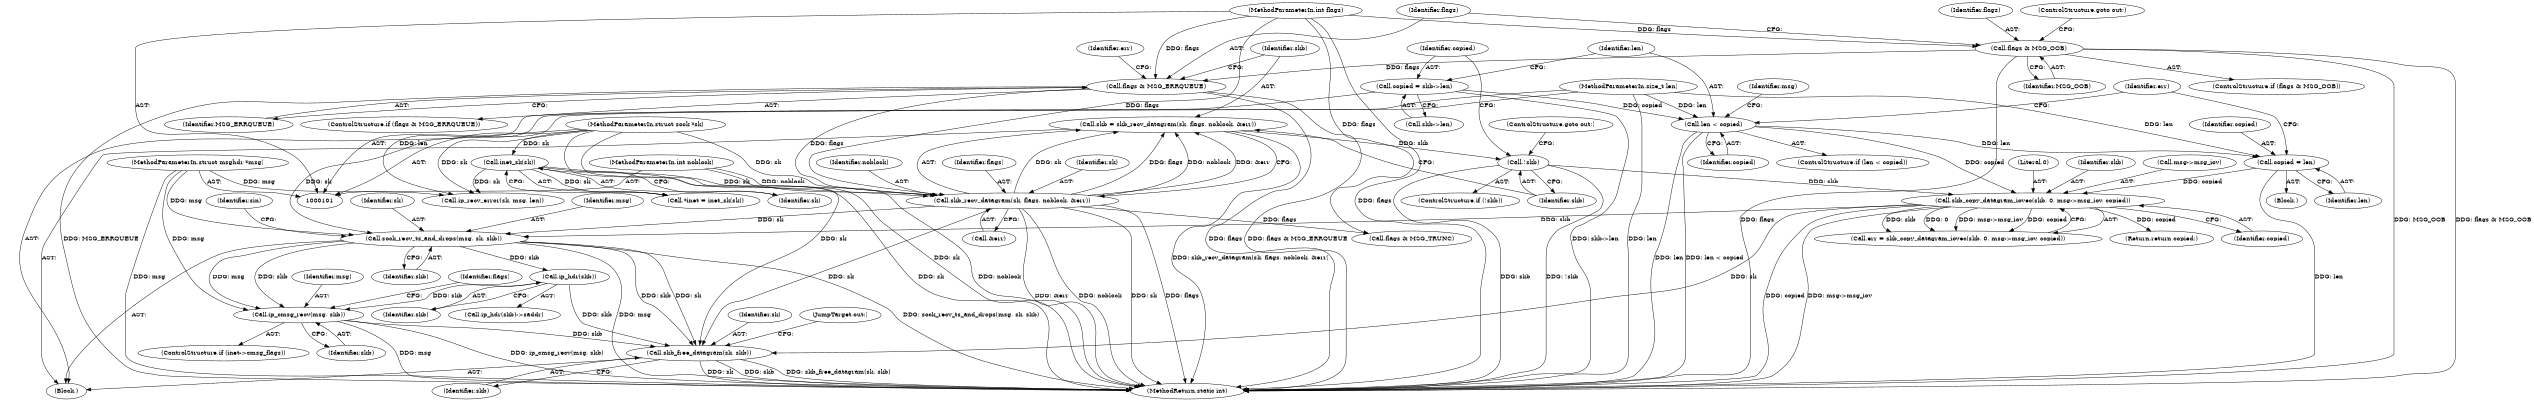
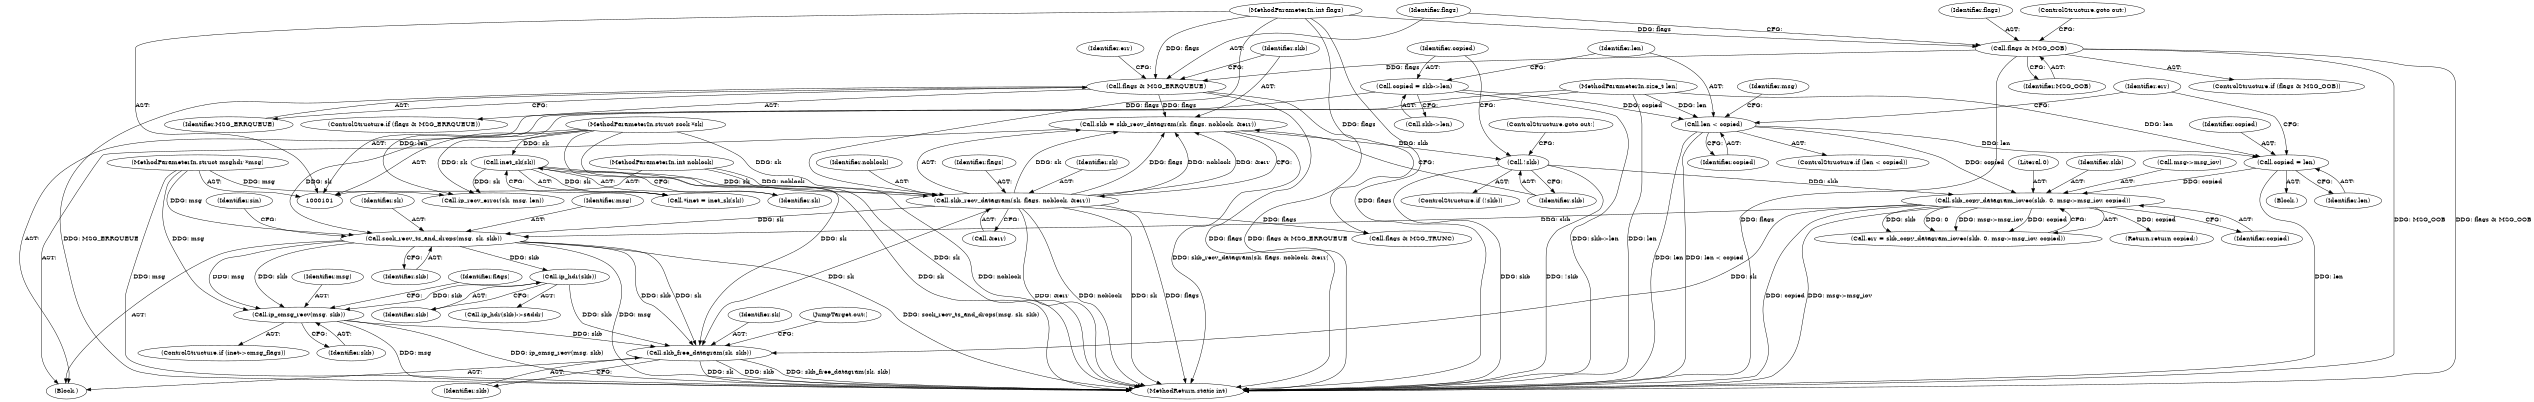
edge "(Call,flags & MSG_ERRQUEUE)" -> "(Call,skb_recv_datagram(sk, flags, noblock, &err))": now "(Call,flags & MSG_ERRQUEUE)" -> "(Call,skb = skb_recv_datagram(sk, flags, noblock, &err))"
